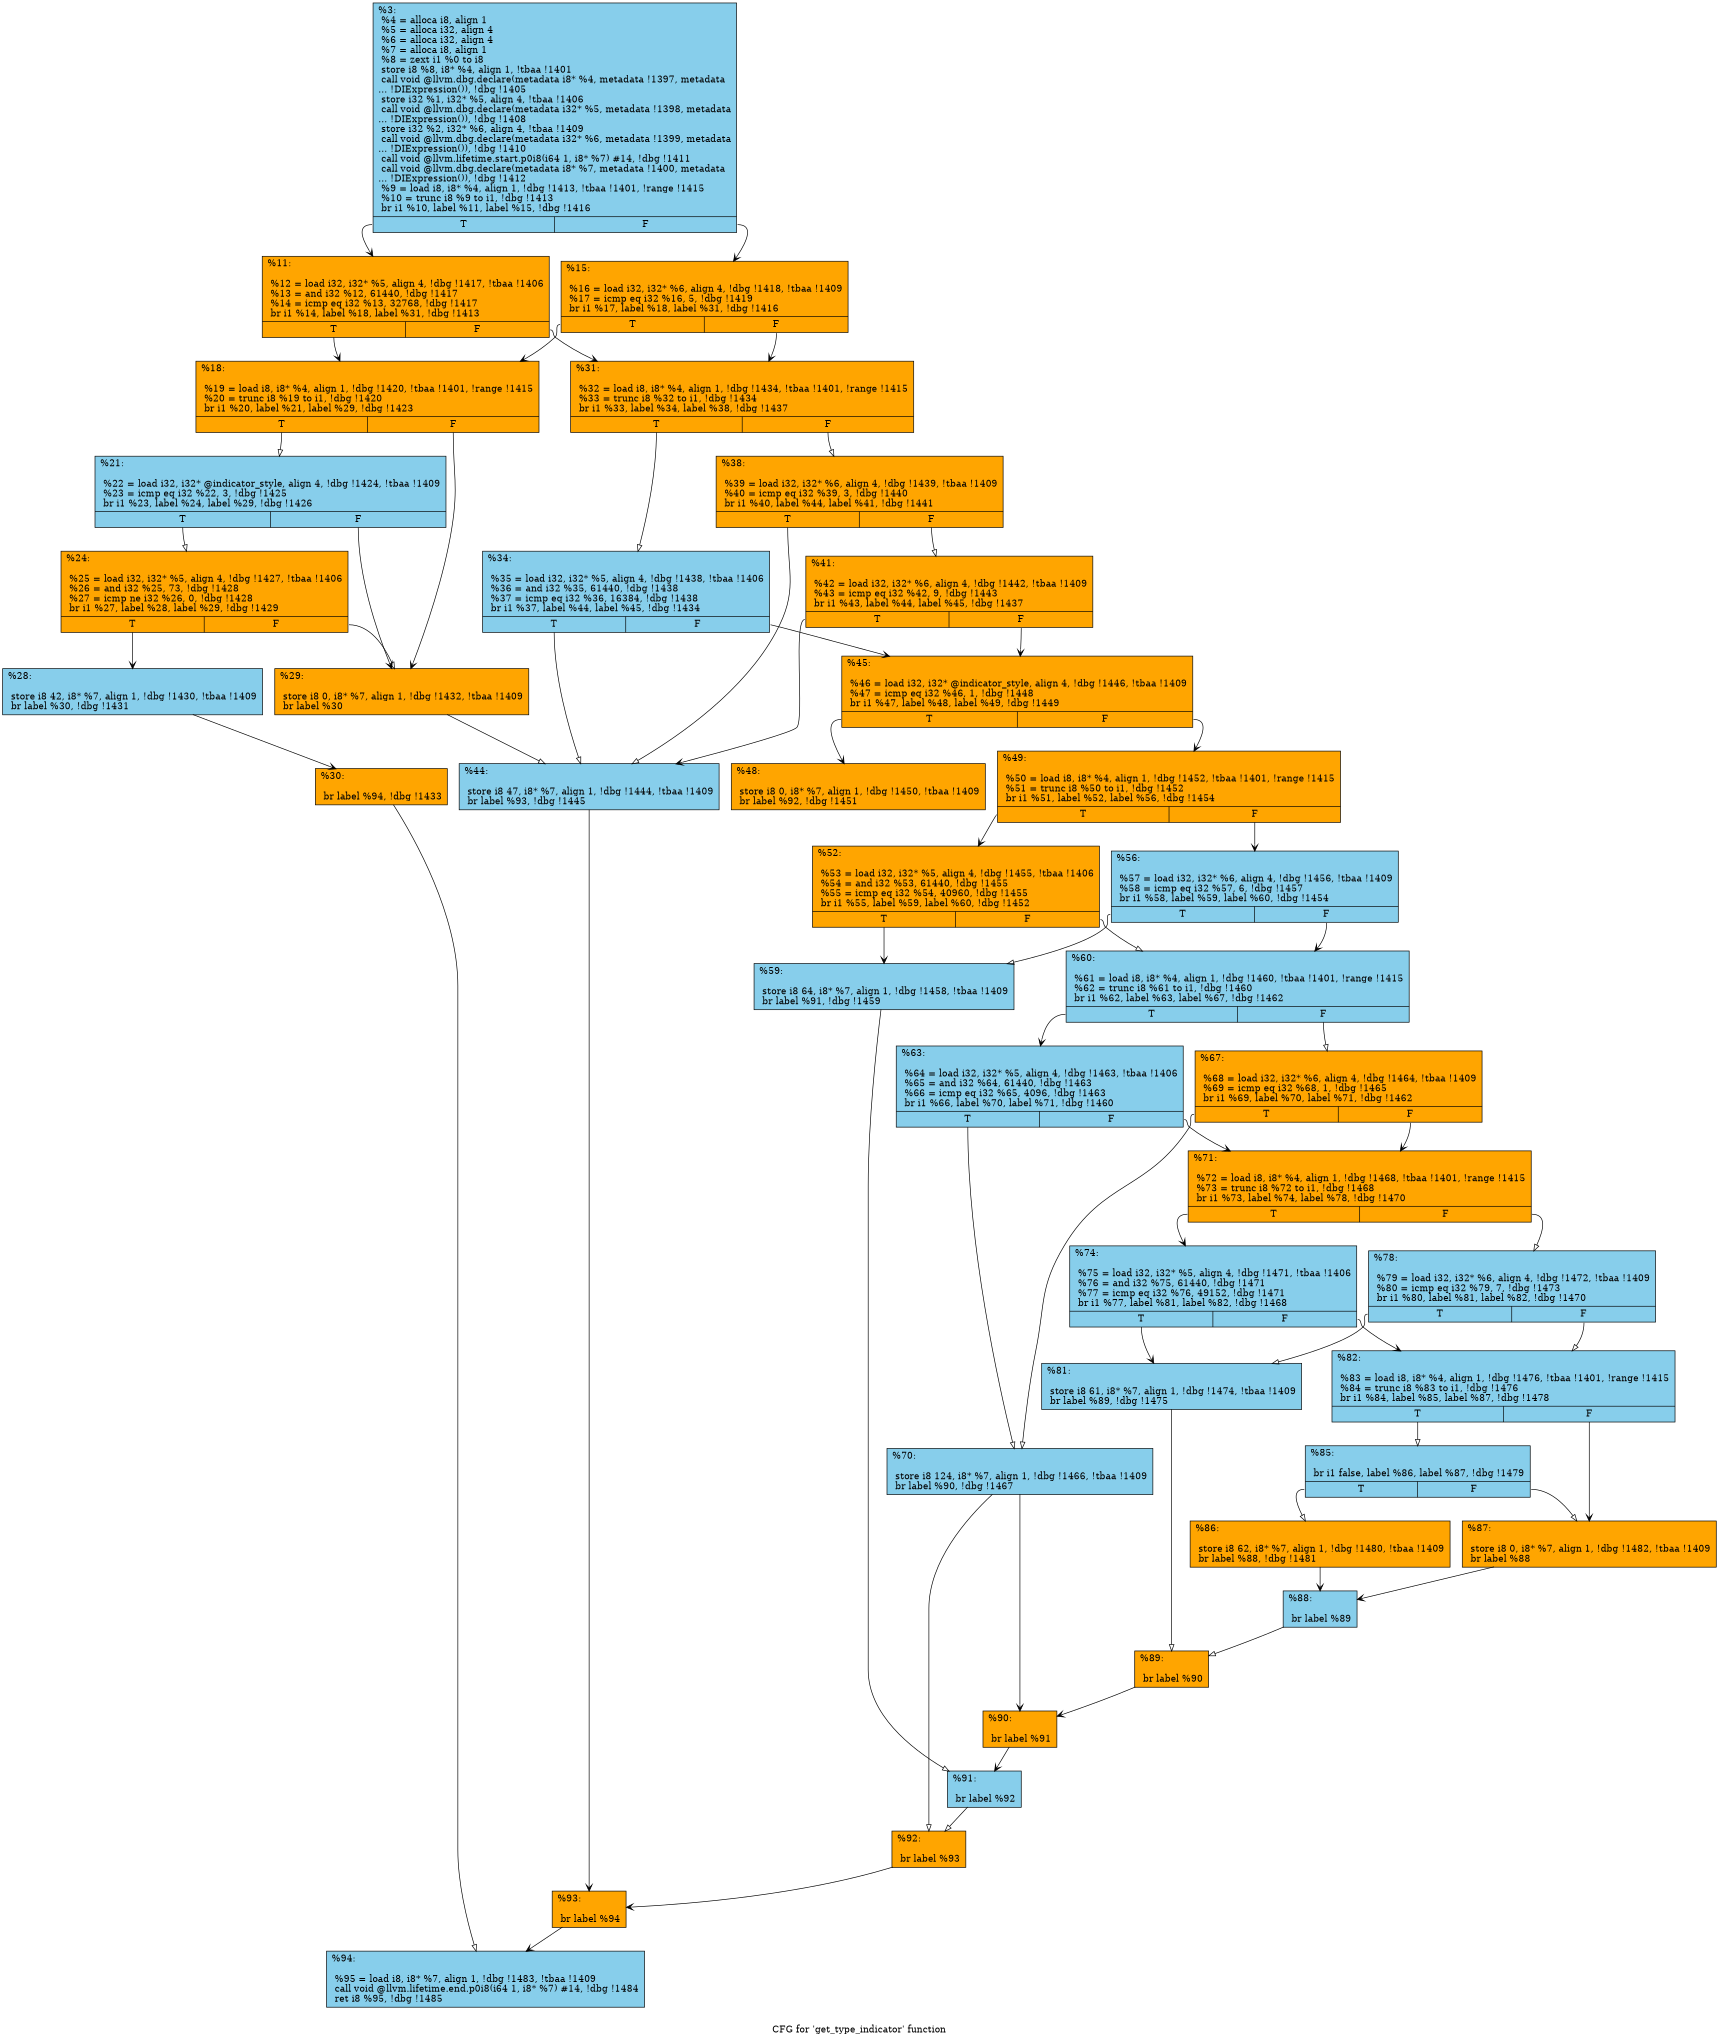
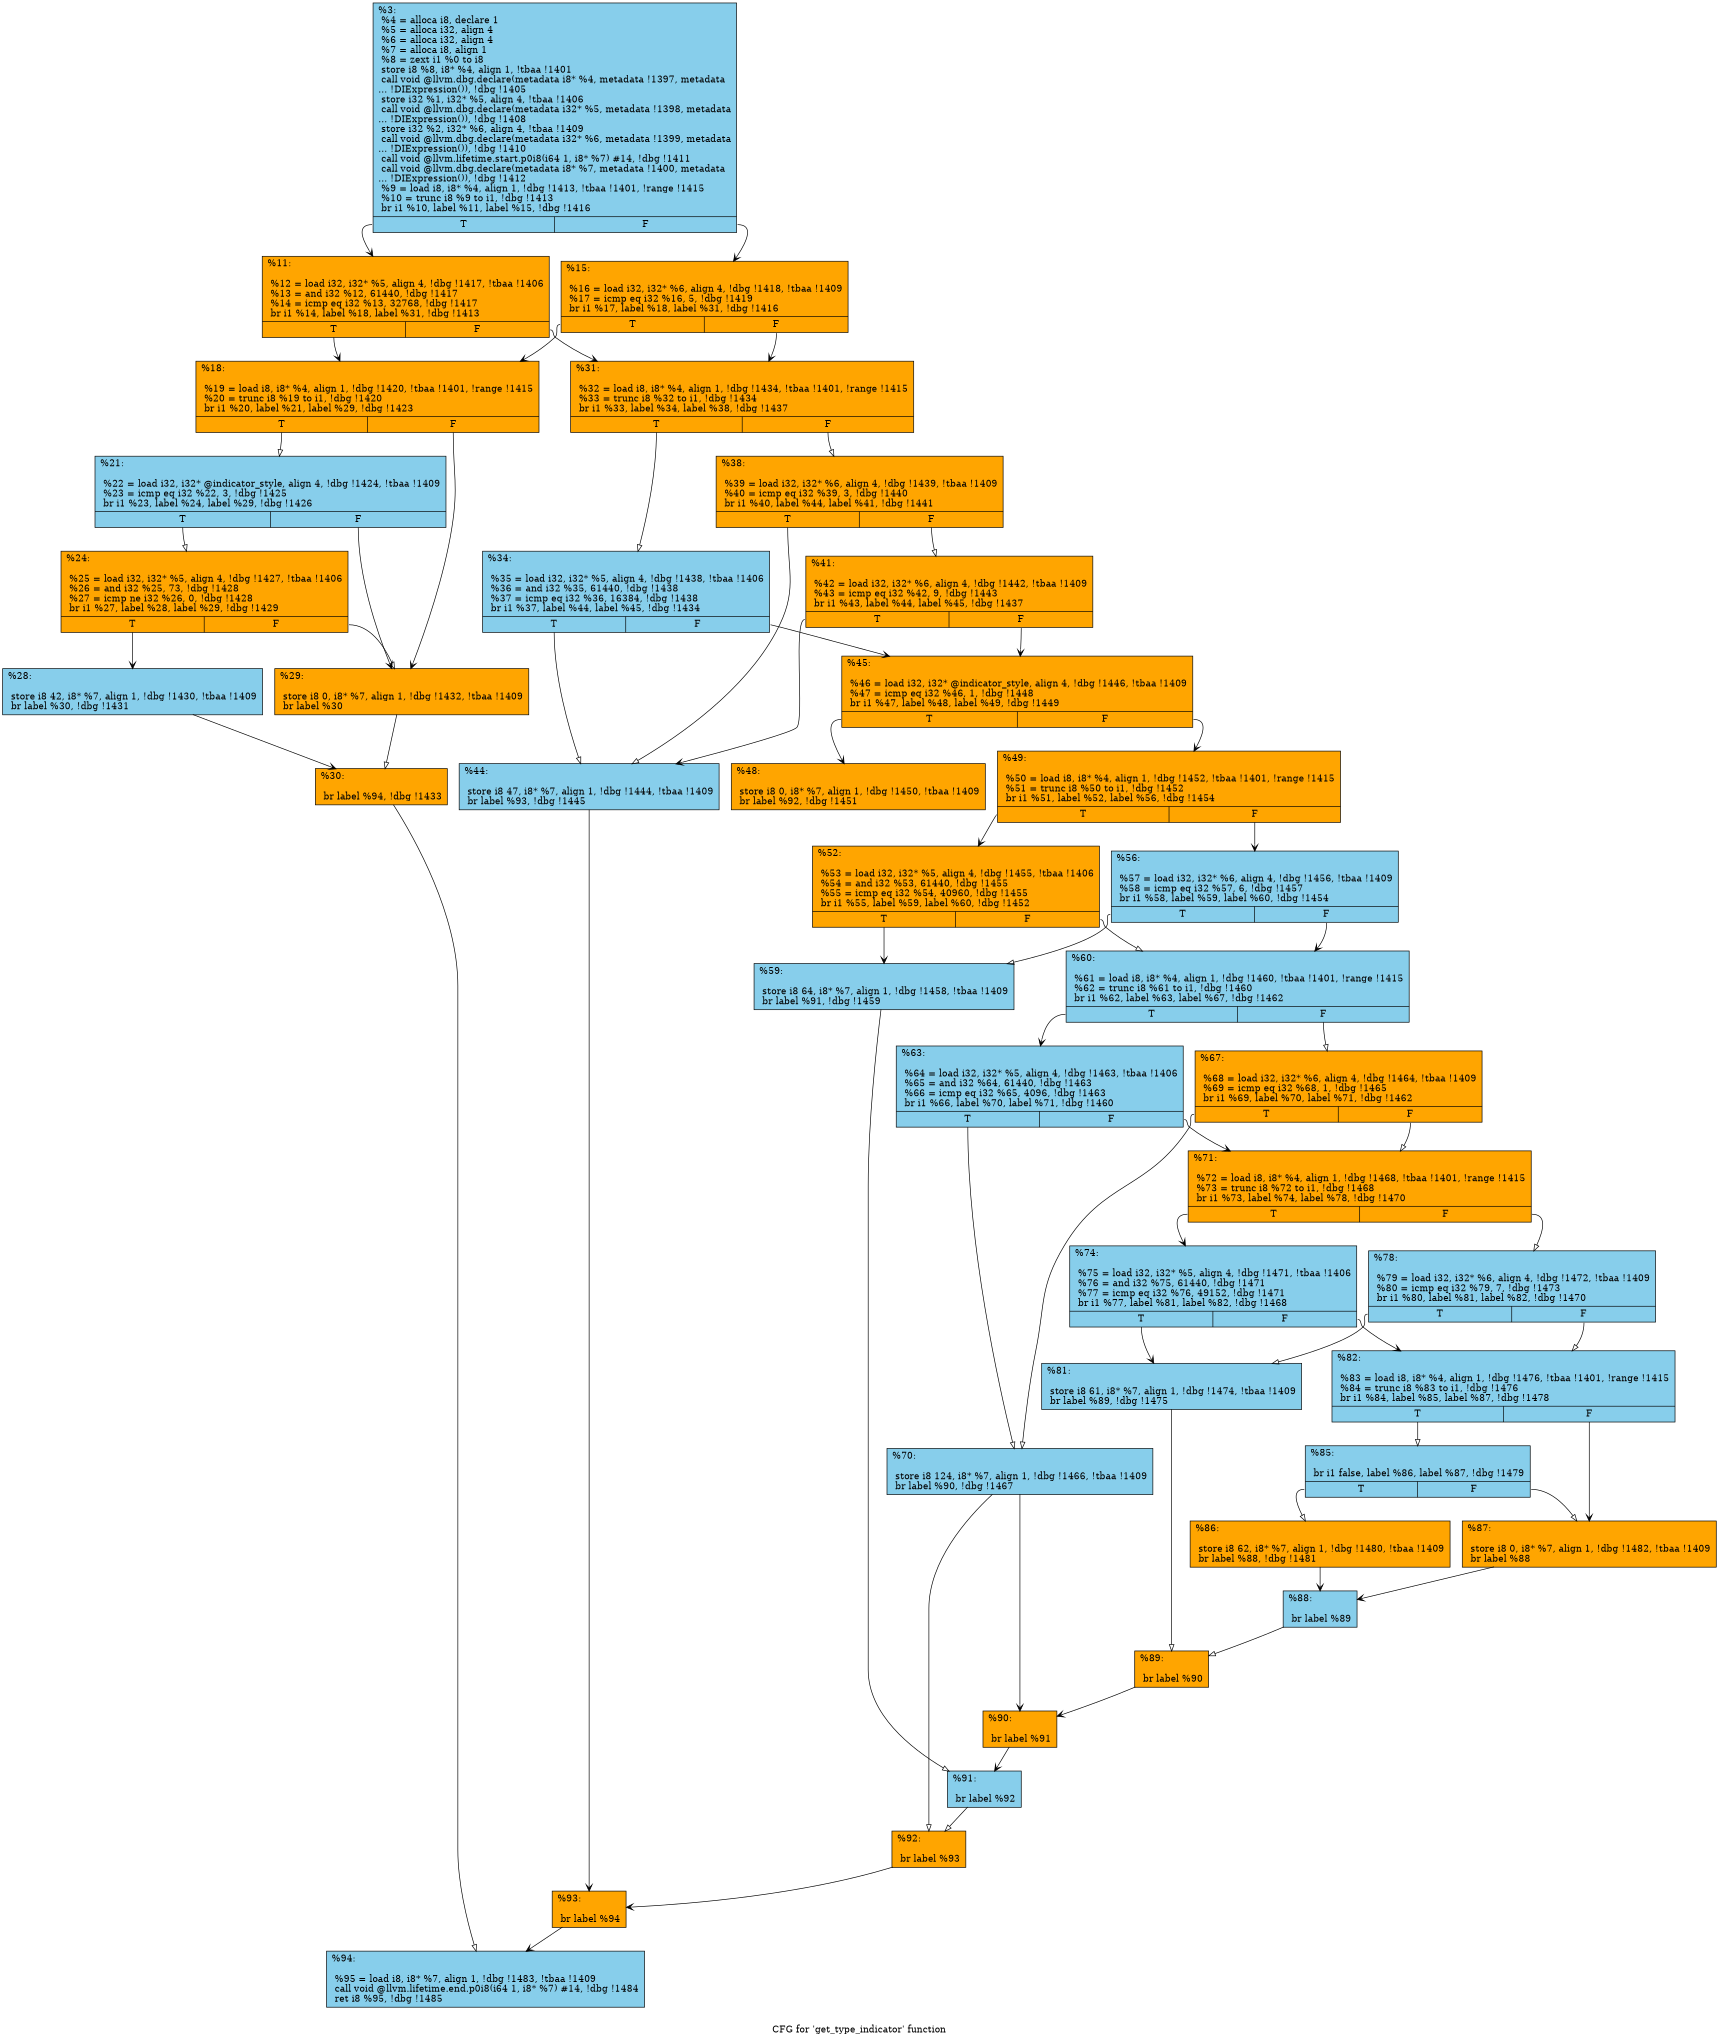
node "%3:": text "%4 = alloca i8, align 1" -> "%4 = alloca i8, declare 1"
edge "%29:" -> "%44:": now "%29:" -> "%30:"
edge "%67:" -> "%71:": arrowhead vee -> onormal
